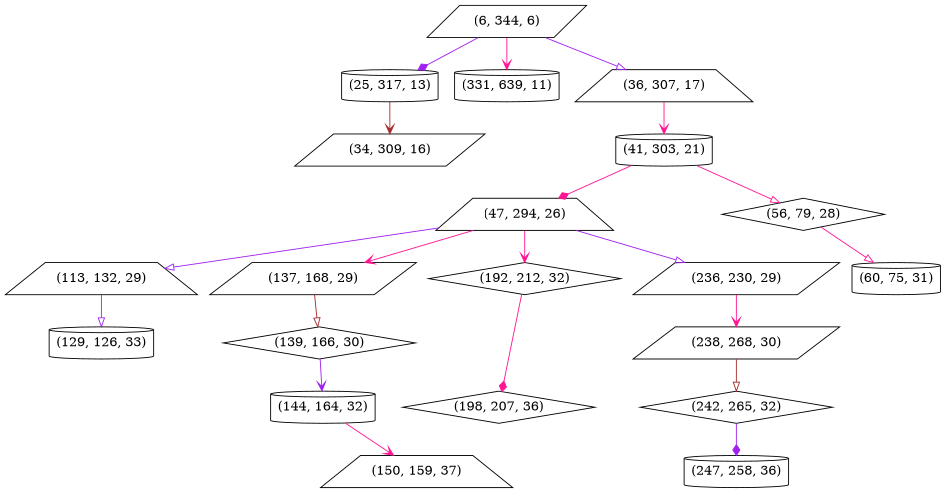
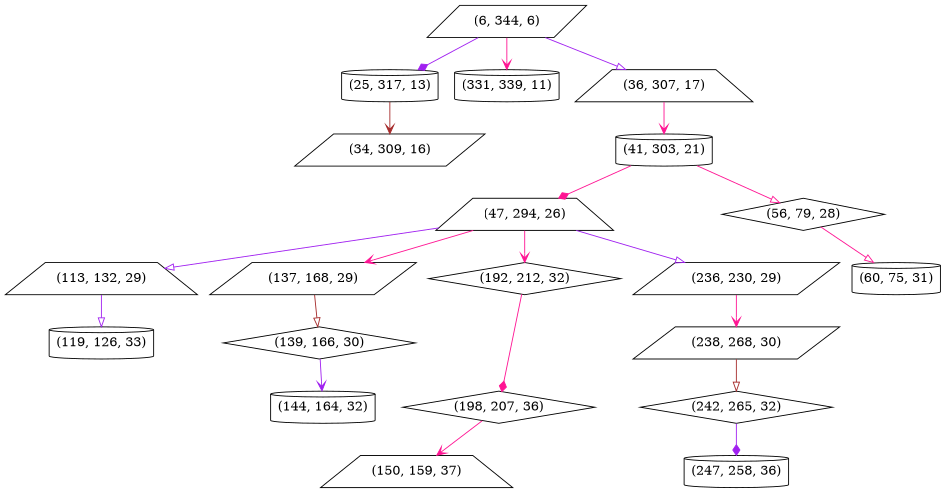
node "(331, 639, 11)": label "(331, 639, 11)" -> "(331, 339, 11)"
node "(129, 126, 33)": label "(129, 126, 33)" -> "(119, 126, 33)"
edge "(144, 164, 32)" -> "(150, 159, 37)": now "(198, 207, 36)" -> "(150, 159, 37)"
